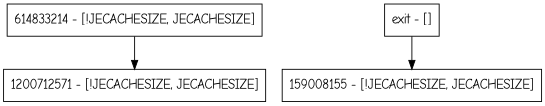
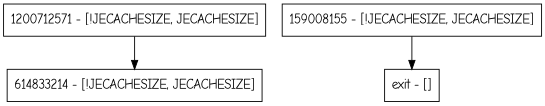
edge "614833214 - [!JECACHESIZE, JECACHESIZE]" -> "1200712571 - [!JECACHESIZE, JECACHESIZE]": reversed
edge "exit - []" -> "159008155 - [!JECACHESIZE, JECACHESIZE]": reversed
